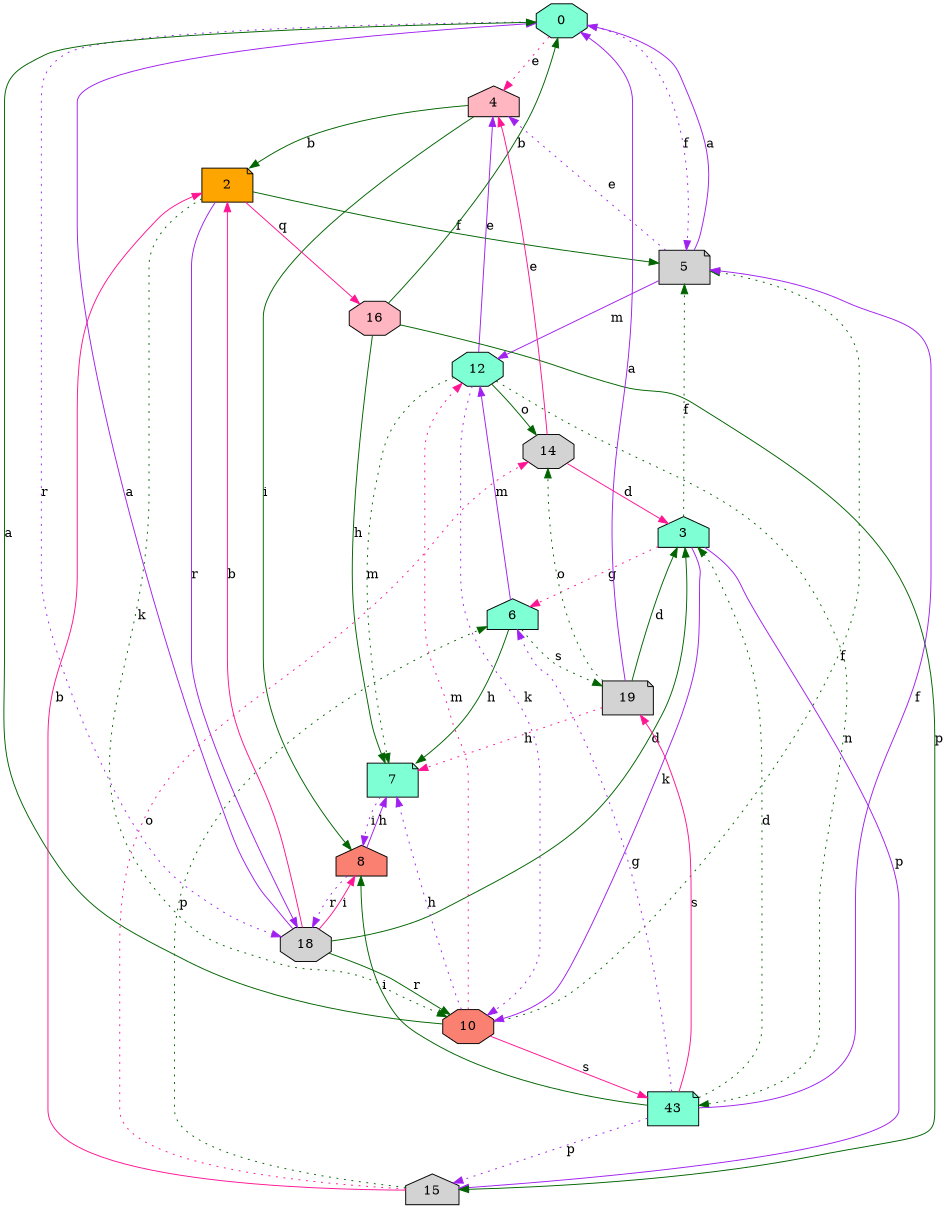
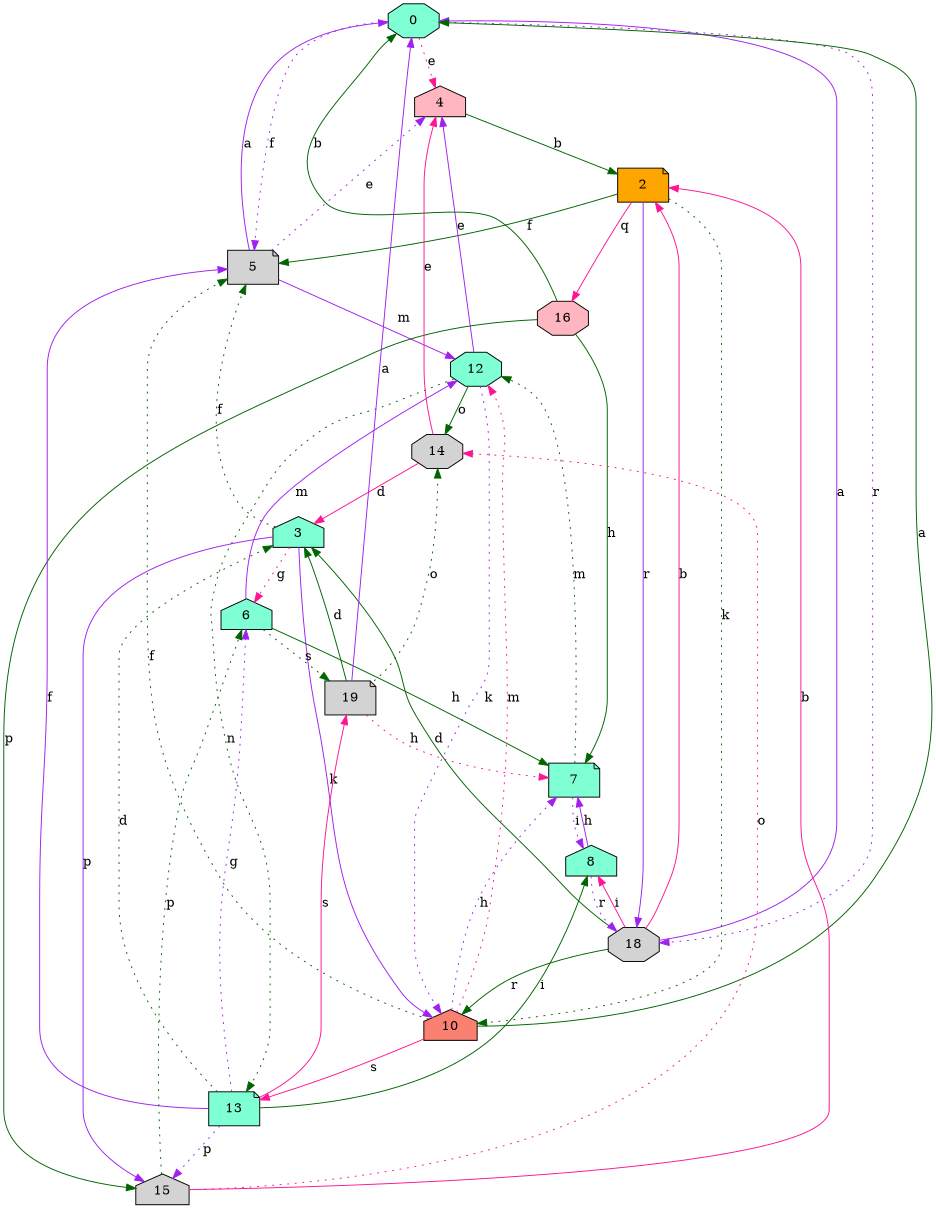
edge "4" -> "8": removed, label "i"
edge "12" -> "7": reversed
node "8": fillcolor salmon -> aquamarine
node "10": shape octagon -> house
node "43": label "43" -> "13"
